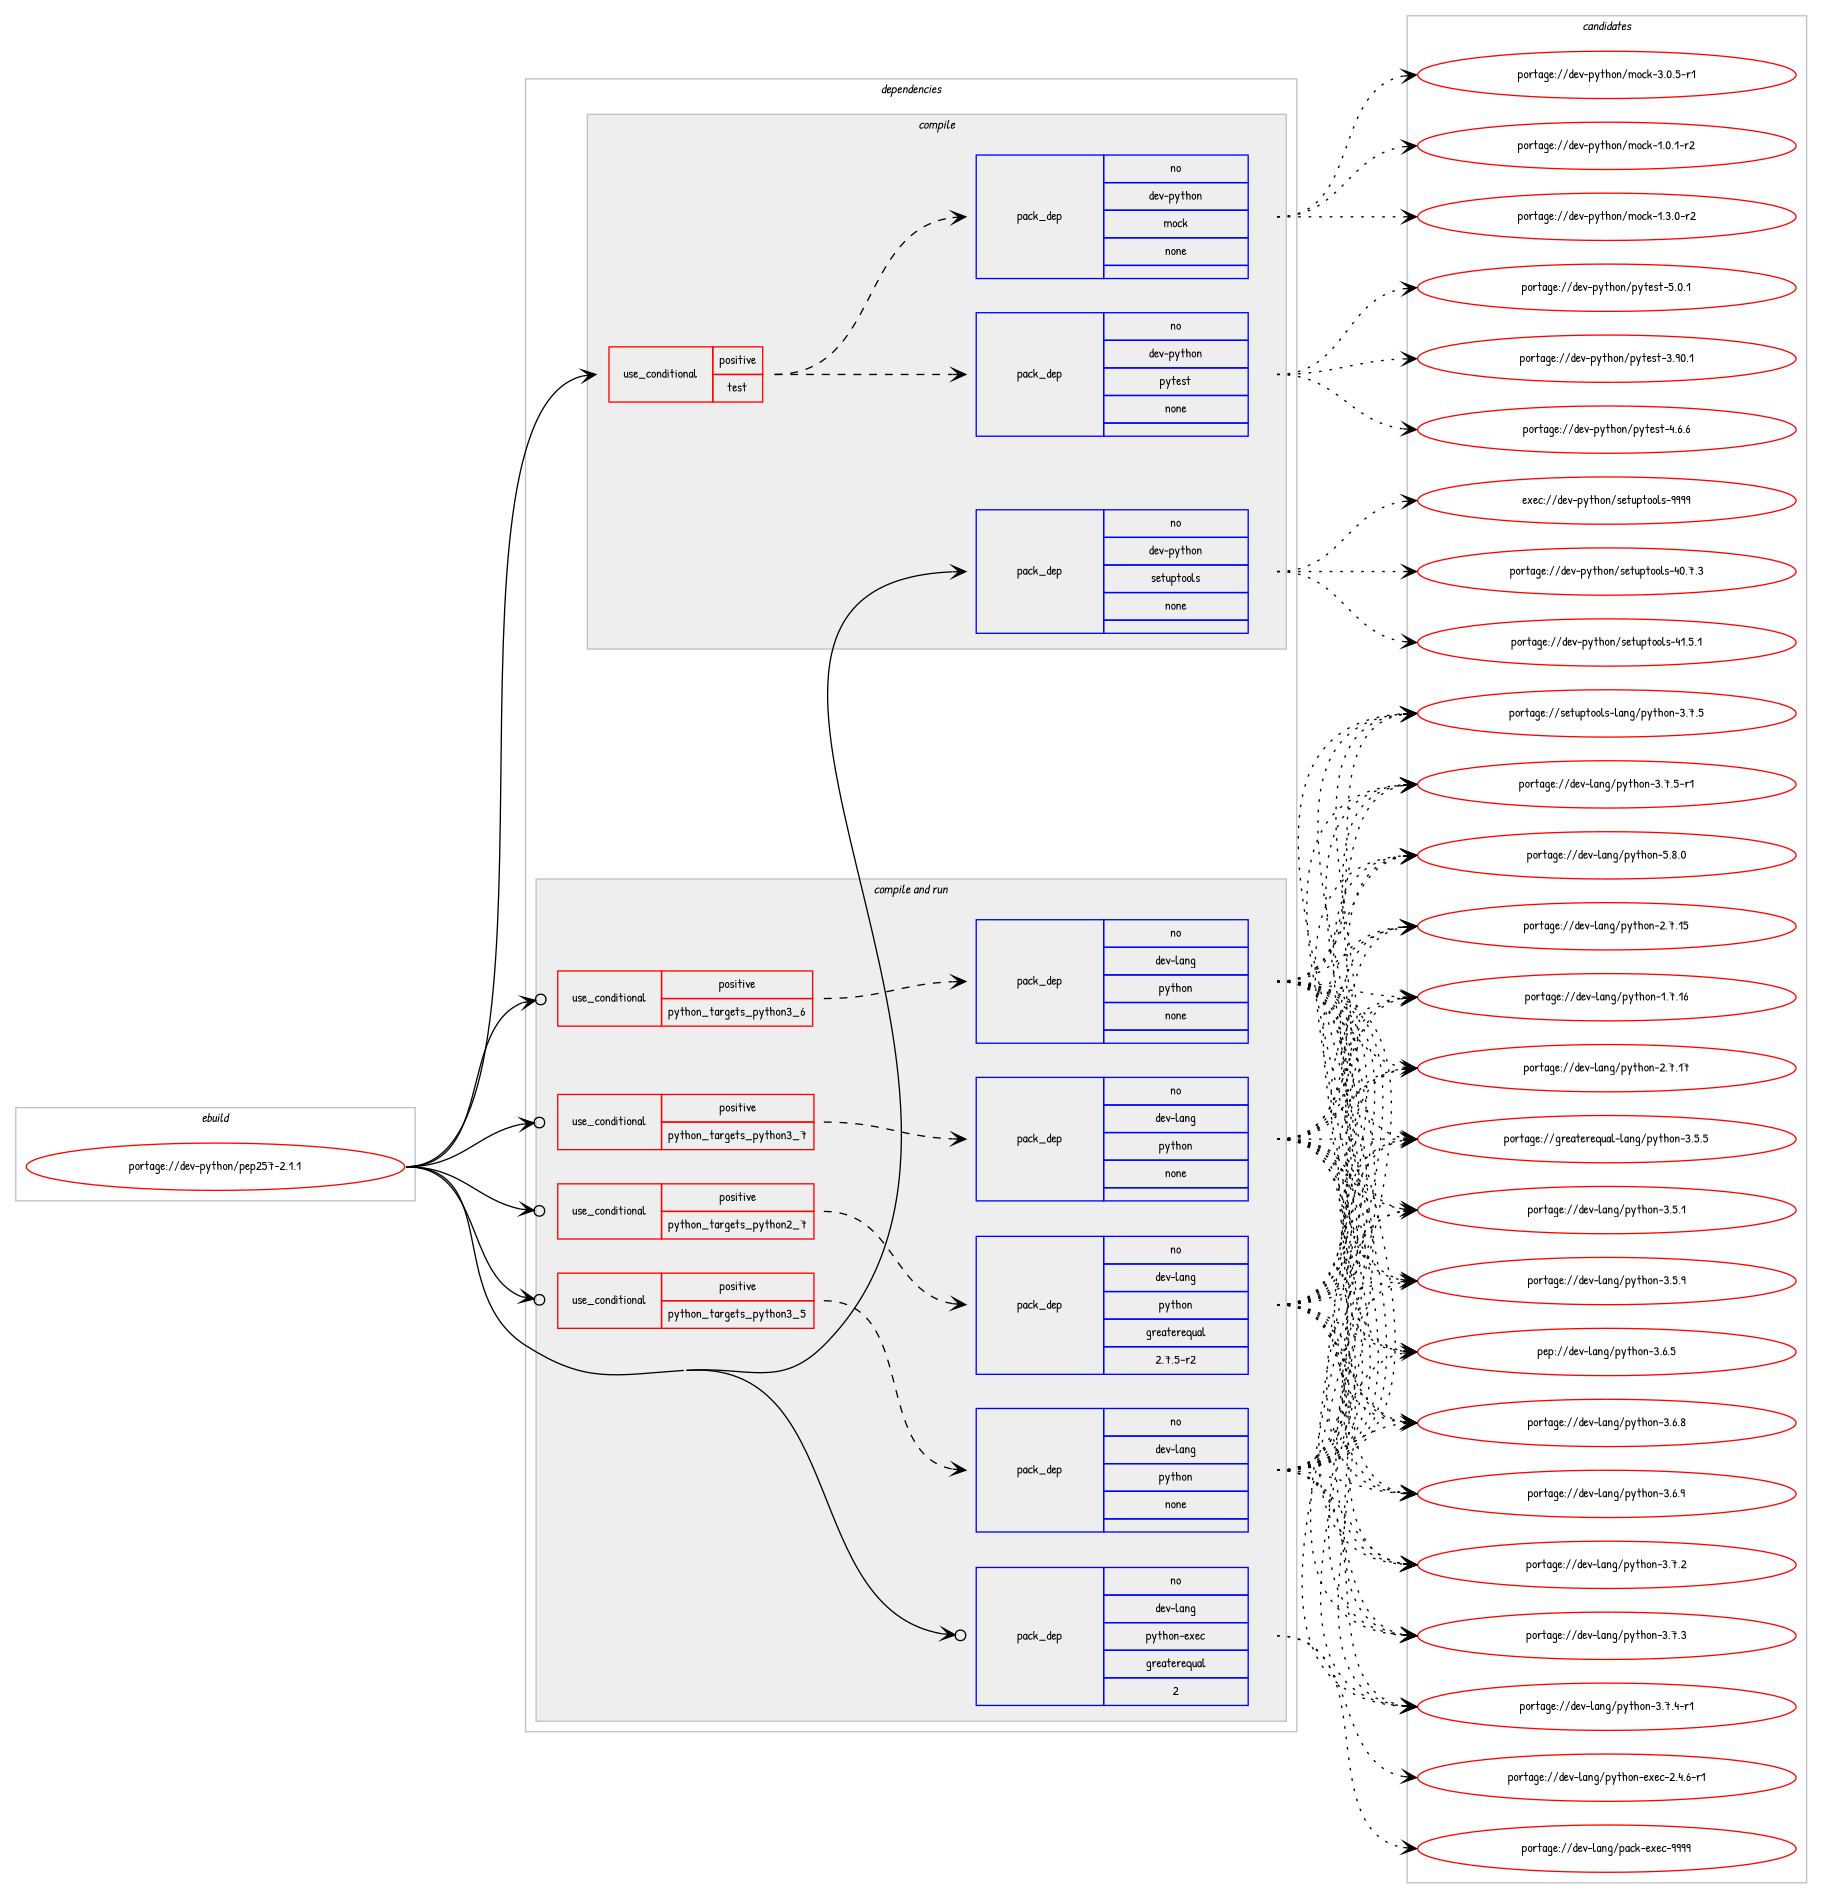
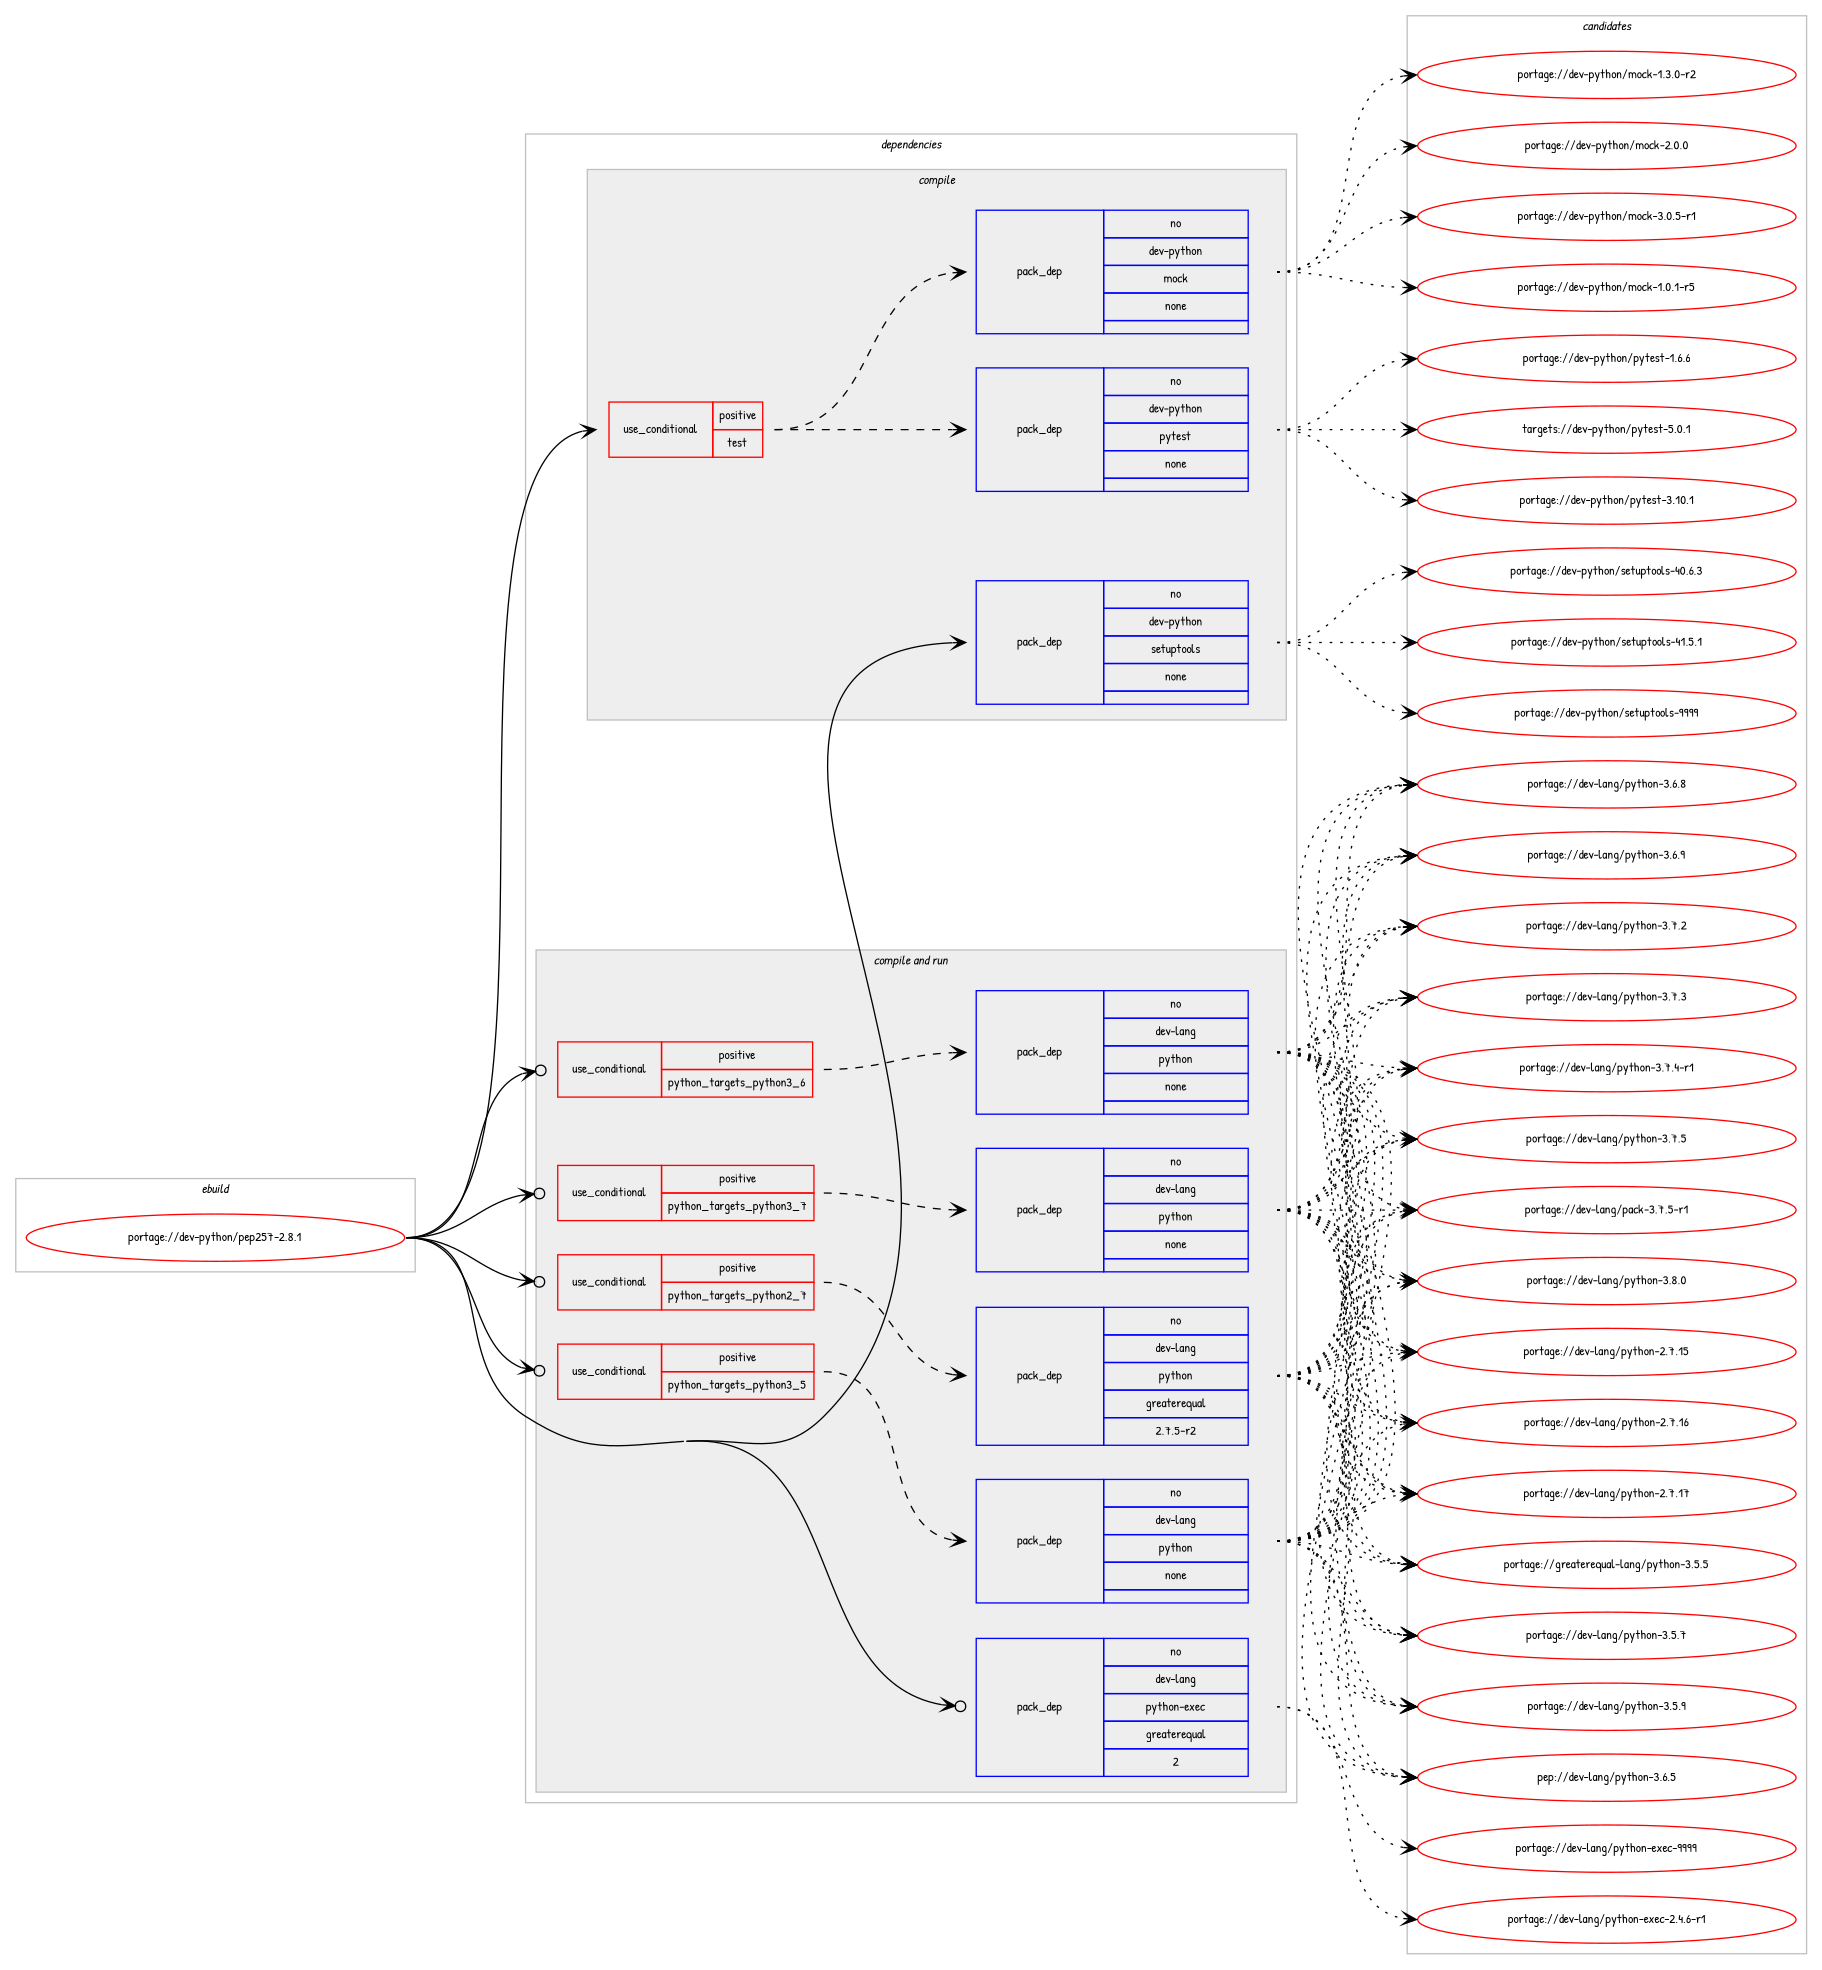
node "portage://dev-python/mock-2.0.0": added
node "portage://dev-python/mock-1.0.1-r2": label "portage://dev-python/mock-1.0.1-r2" -> "portage://dev-python/mock-1.0.1-r5"
node "portage://dev-python/pytest-5.0.1": label "portage://dev-python/pytest-5.0.1" -> "targets://dev-python/pytest-5.0.1"
node "portage://dev-python/pytest-3.90.1": label "portage://dev-python/pytest-3.90.1" -> "portage://dev-python/pytest-3.10.1"
node "portage://dev-python/pytest-4.6.6": label "portage://dev-python/pytest-4.6.6" -> "portage://dev-python/pytest-1.6.6"
node "exec://dev-python/setuptools-9999": label "exec://dev-python/setuptools-9999" -> "portage://dev-python/setuptools-9999"
node "portage://dev-python/setuptools-40.7.3": label "portage://dev-python/setuptools-40.7.3" -> "portage://dev-python/setuptools-40.6.3"
node "portage://setuptools-lang/python-3.7.5": label "portage://setuptools-lang/python-3.7.5" -> "portage://dev-lang/python-3.7.5"
node "portage://dev-lang/python-3.7.5-r1": label "portage://dev-lang/python-3.7.5-r1" -> "portage://dev-lang/pack-3.7.5-r1"
node "portage://dev-lang/python-5.8.0": label "portage://dev-lang/python-5.8.0" -> "portage://dev-lang/python-3.8.0"
node "portage://dev-lang/python-1.7.16": label "portage://dev-lang/python-1.7.16" -> "portage://dev-lang/python-2.7.16"
node "portage://dev-python/pep257-2.1.1": label "portage://dev-python/pep257-2.1.1" -> "portage://dev-python/pep257-2.8.1"
node "portage://dev-lang/python-3.5.1": label "portage://dev-lang/python-3.5.1" -> "portage://dev-lang/python-3.5.7"
node "portage://dev-lang/pack-exec-9999": label "portage://dev-lang/pack-exec-9999" -> "portage://dev-lang/python-exec-9999"
